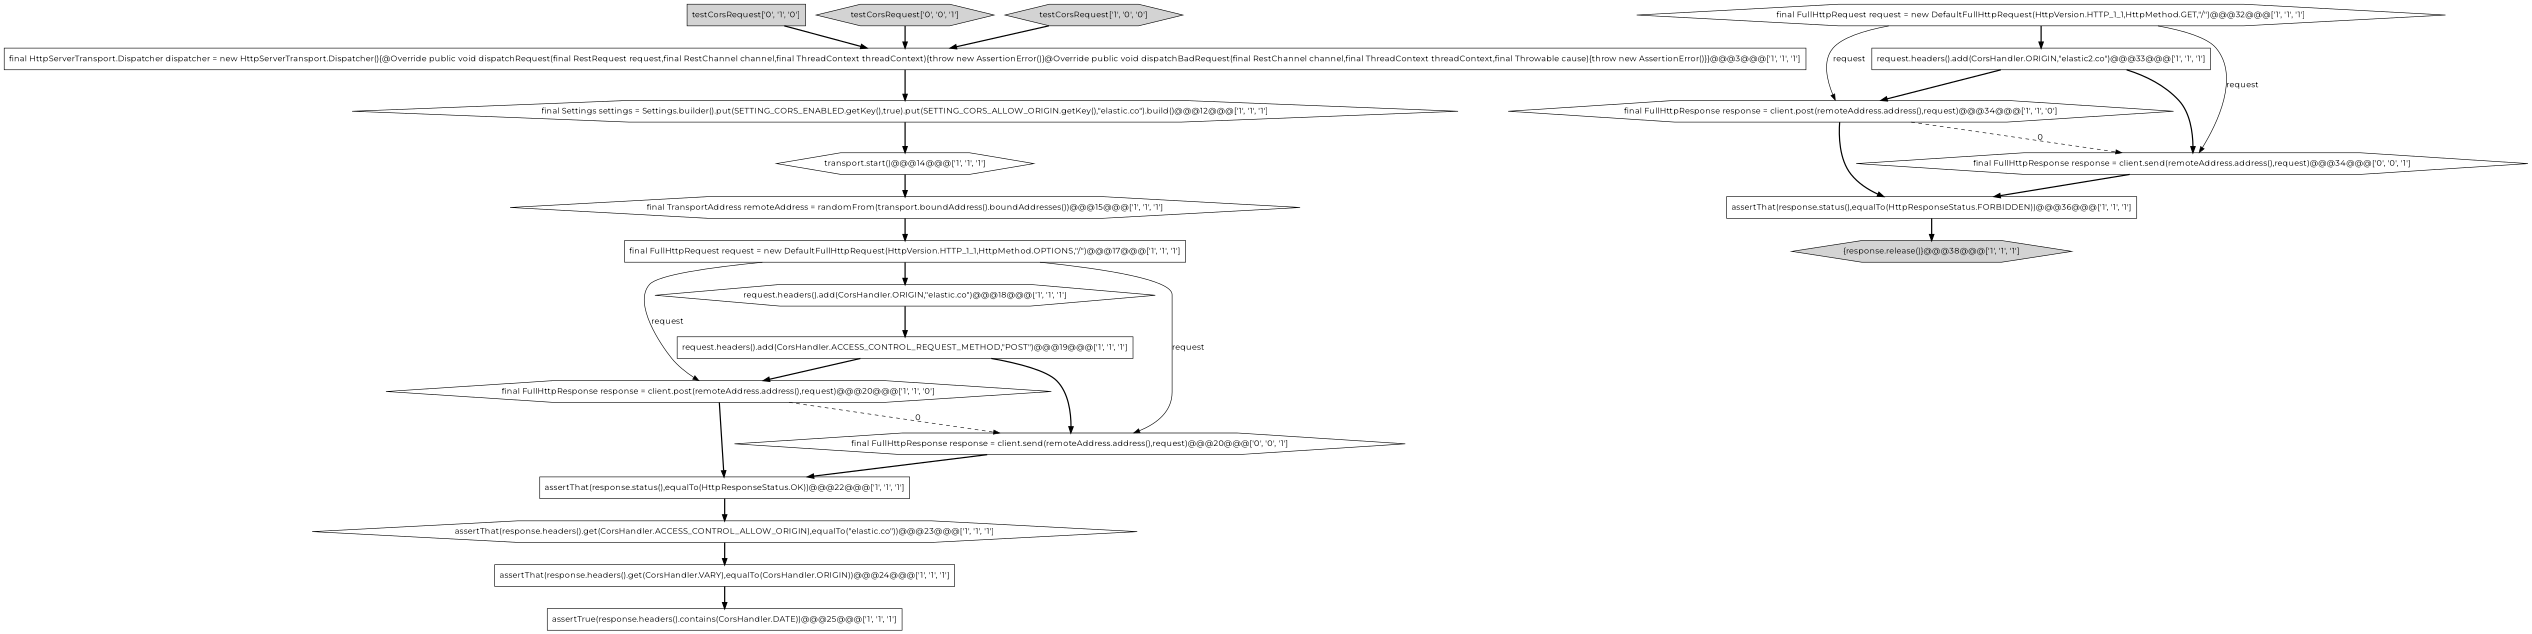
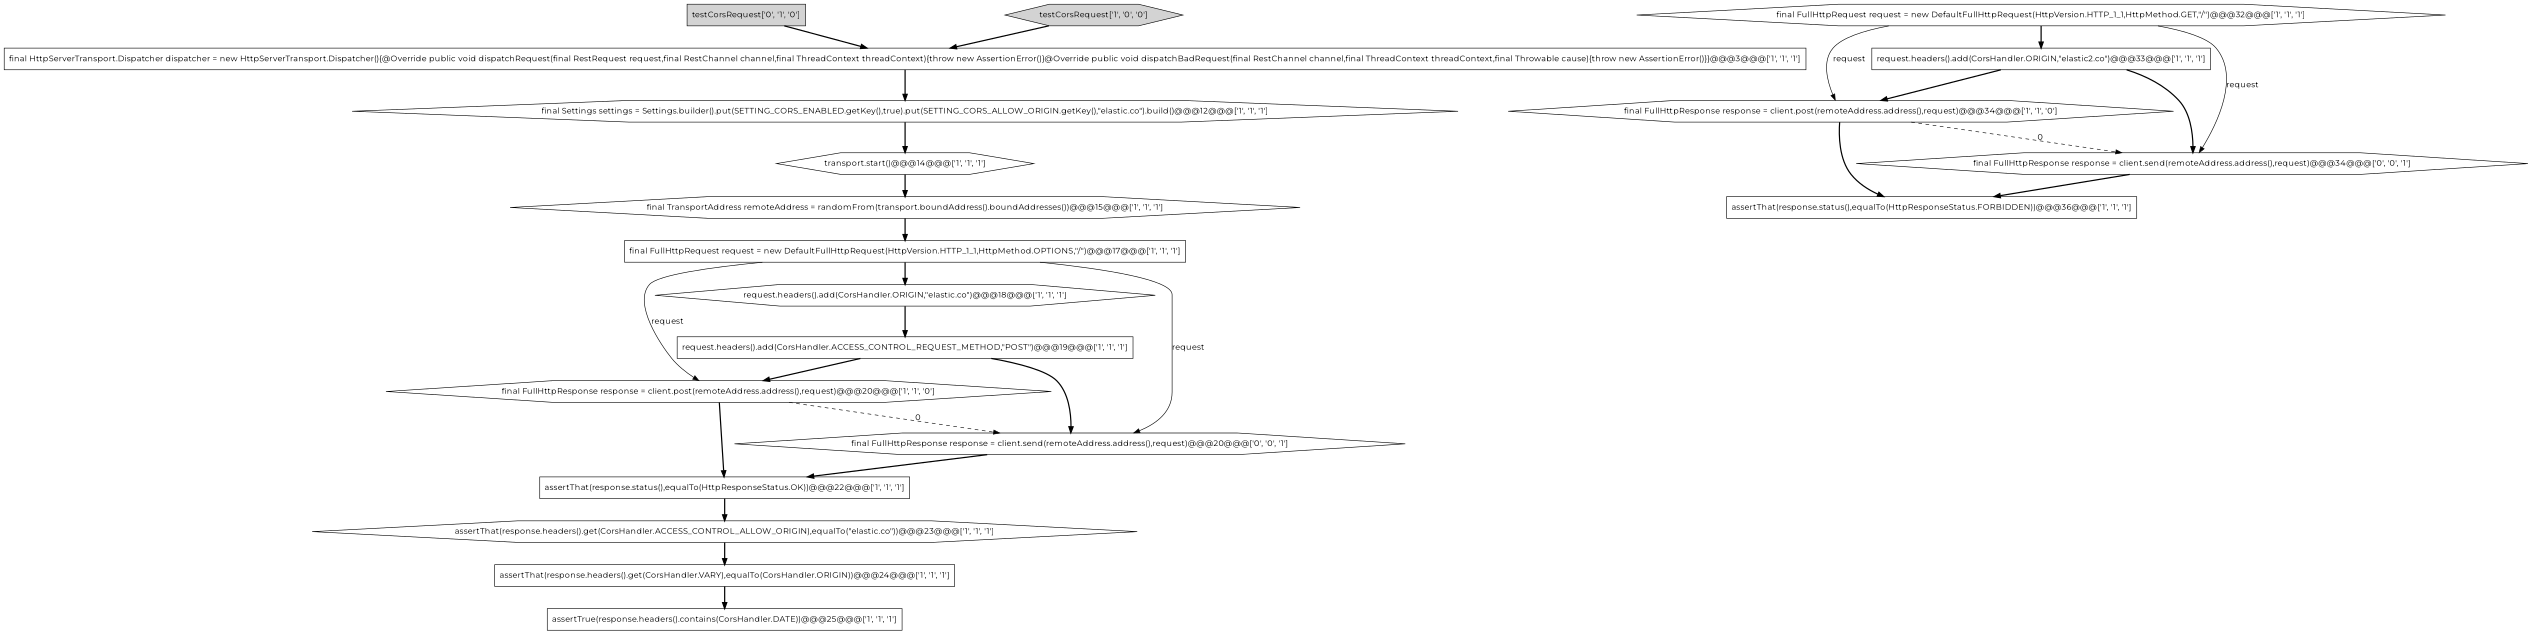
node "testCorsRequest['0', '0', '1']": removed
node "{response.release()}@@@38@@@['1', '1', '1']": removed
